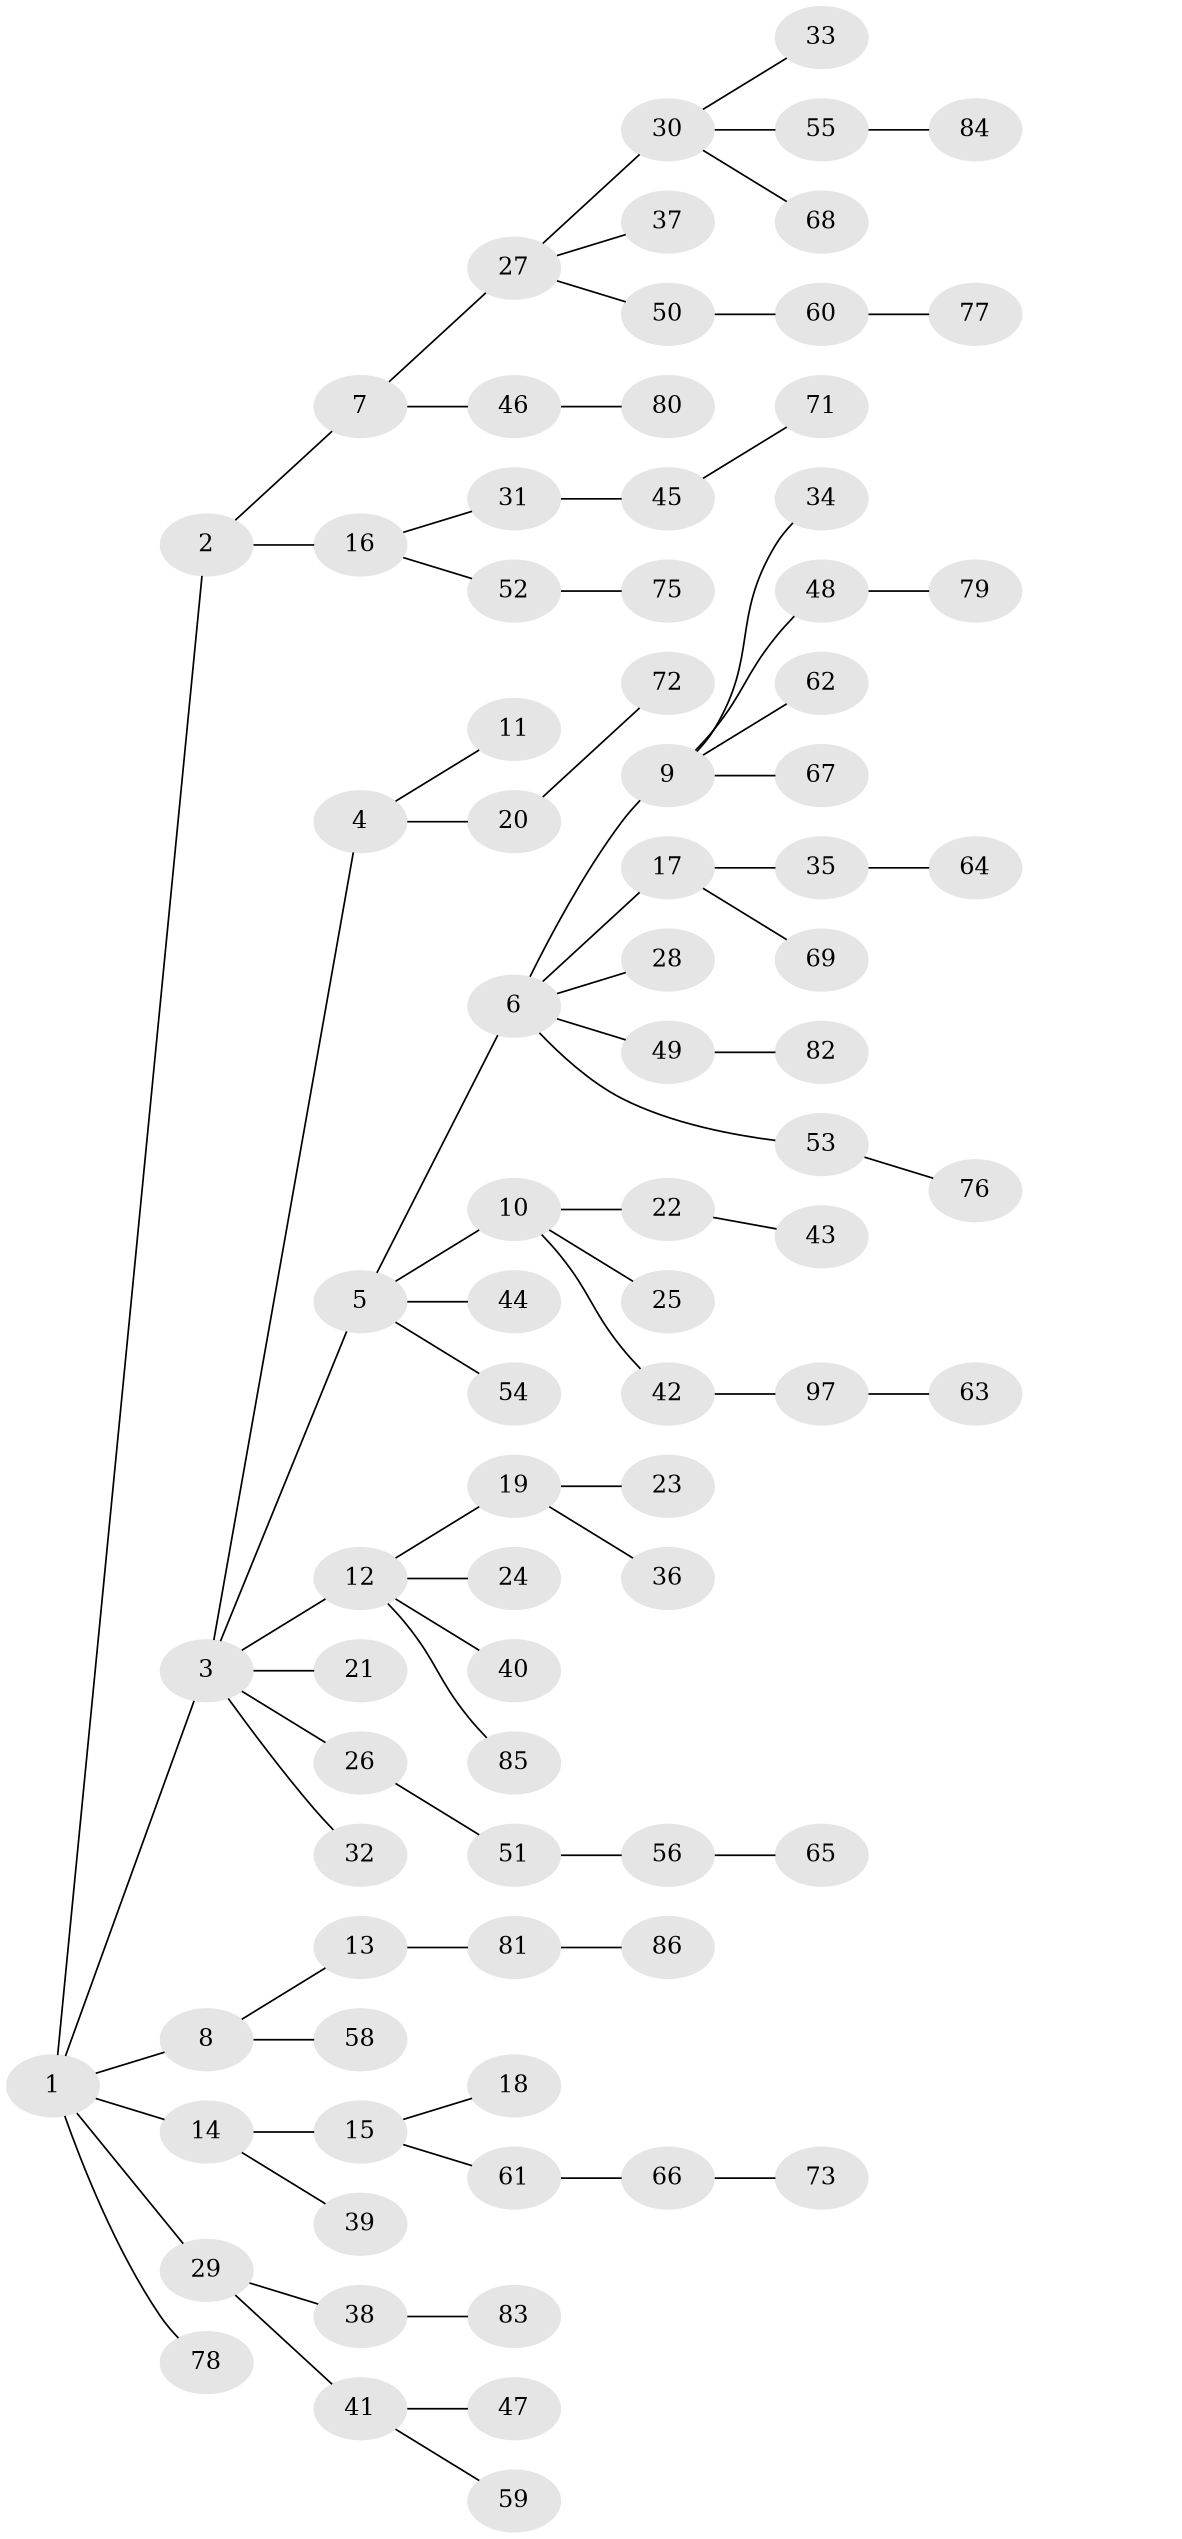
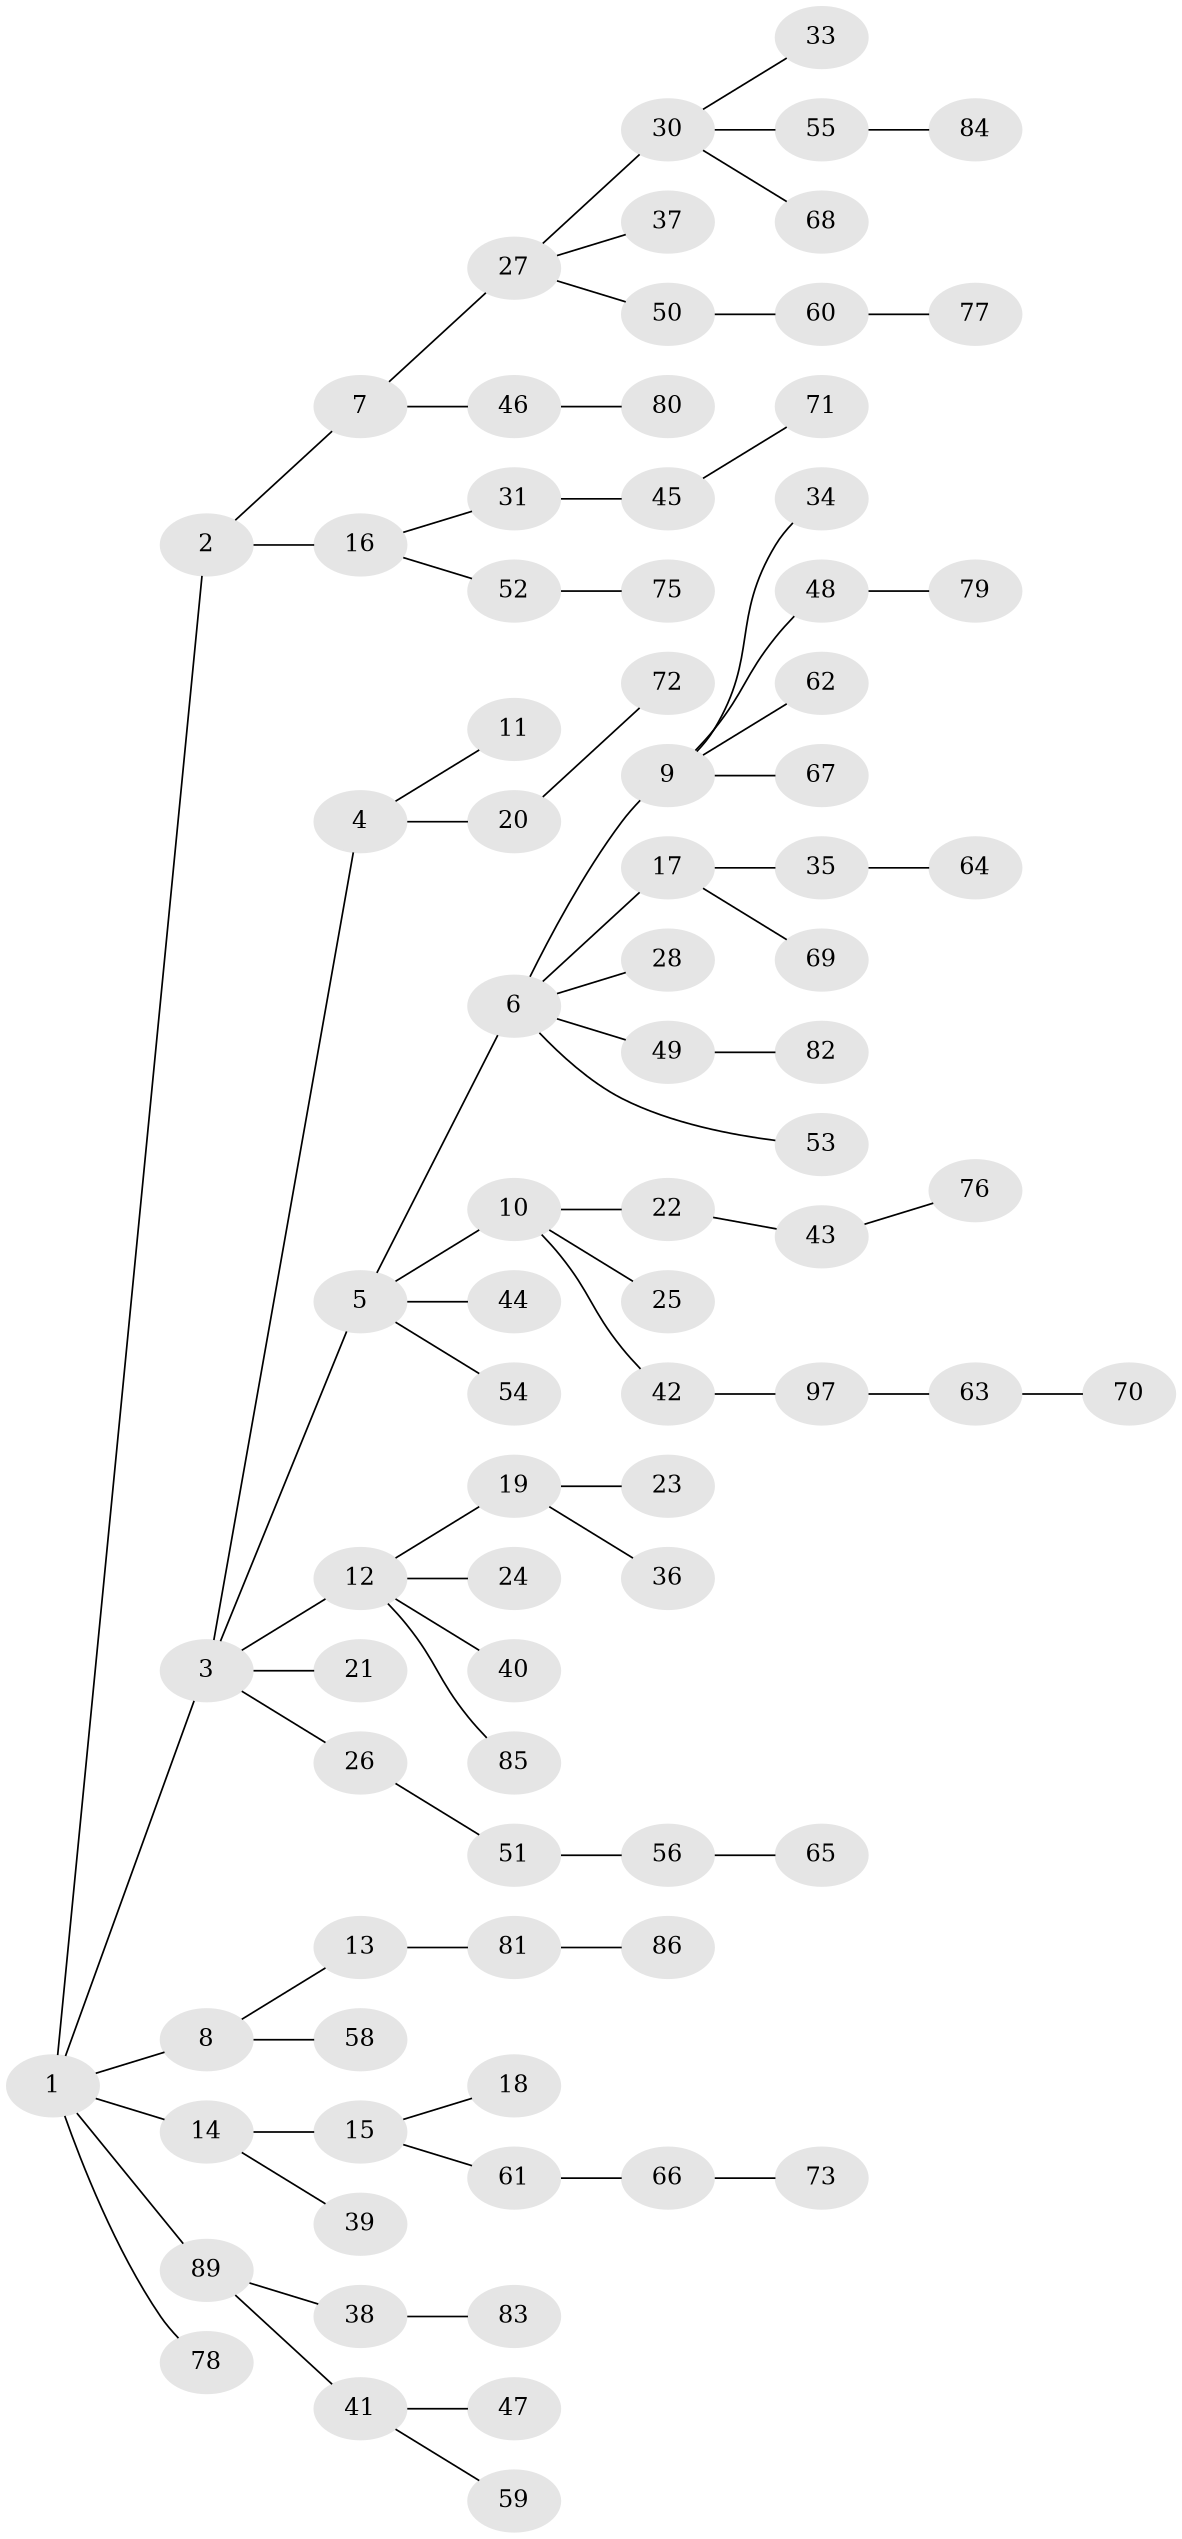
edge "53" -- "76": now "43" -- "76"
node "70": added
node "32": removed
node "29": label "29" -> "89"
